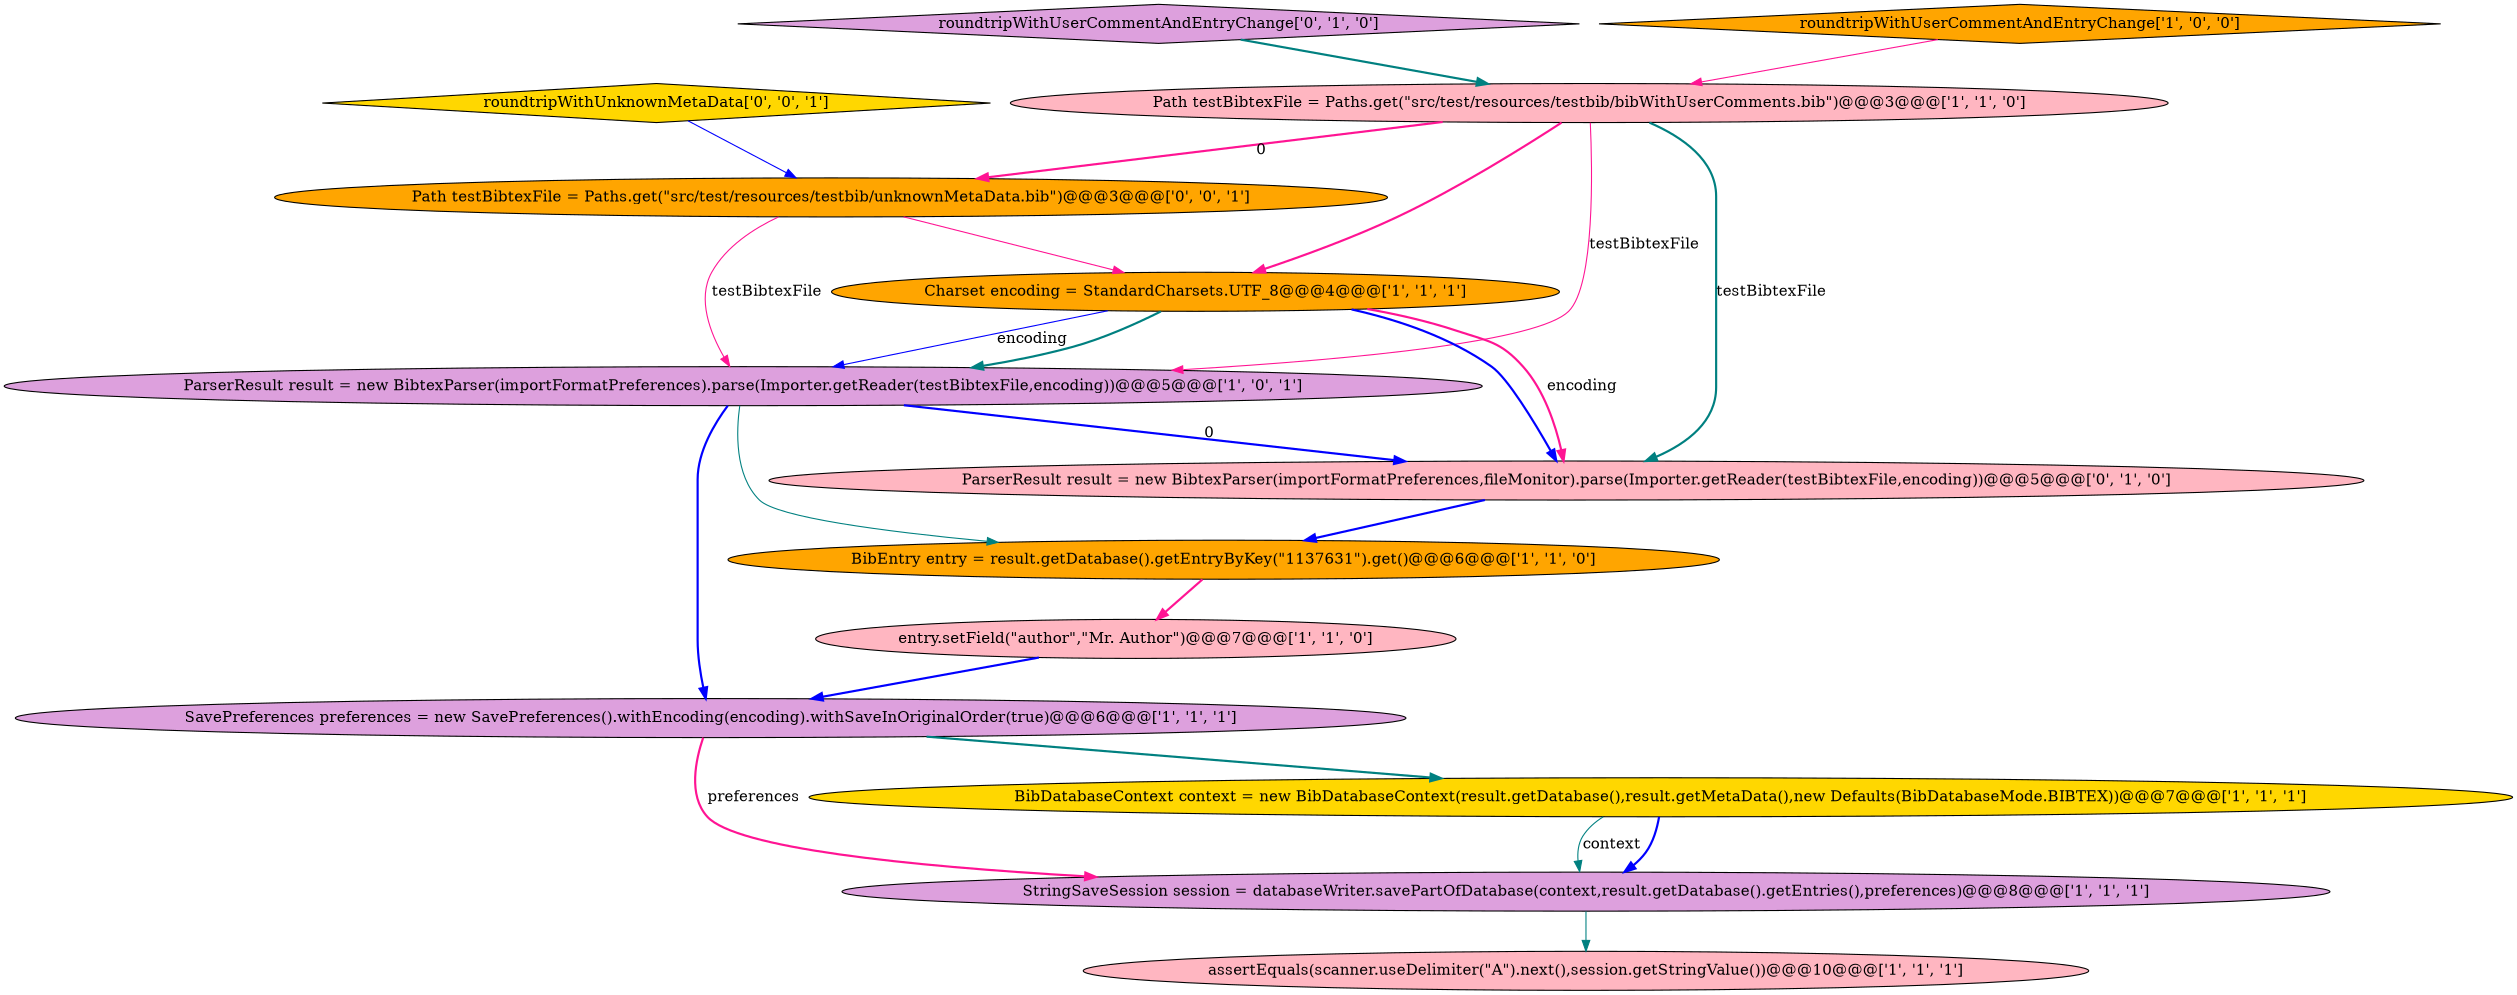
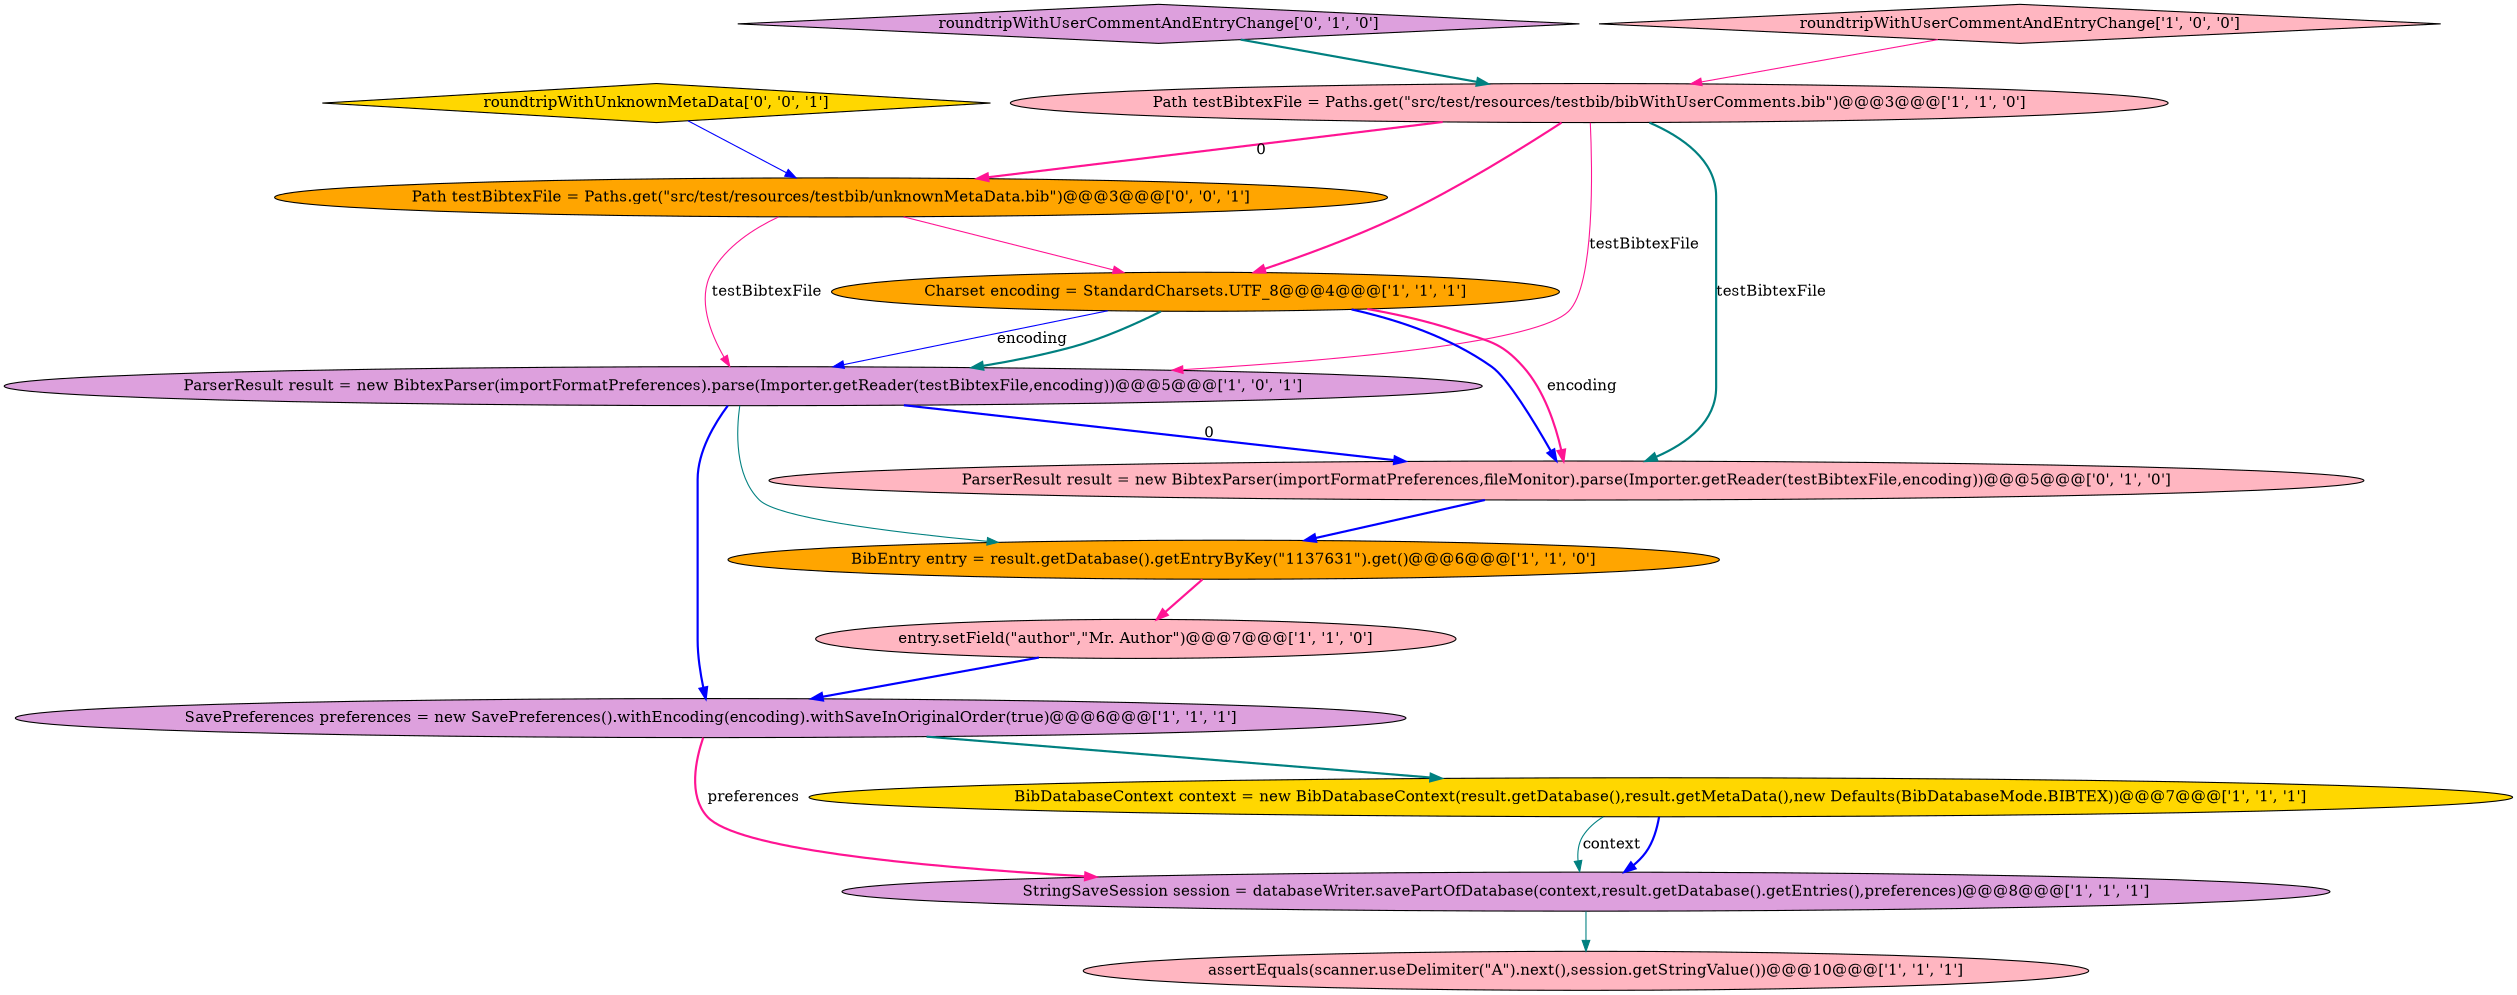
node "roundtripWithUserCommentAndEntryChange['1', '0', '0']": fillcolor orange -> lightpink
